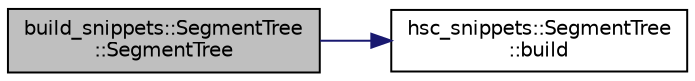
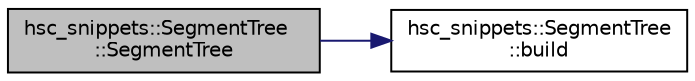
node "build_snippets::SegmentTree ::SegmentTree": label "build_snippets::SegmentTree ::SegmentTree" -> "hsc_snippets::SegmentTree ::SegmentTree"
